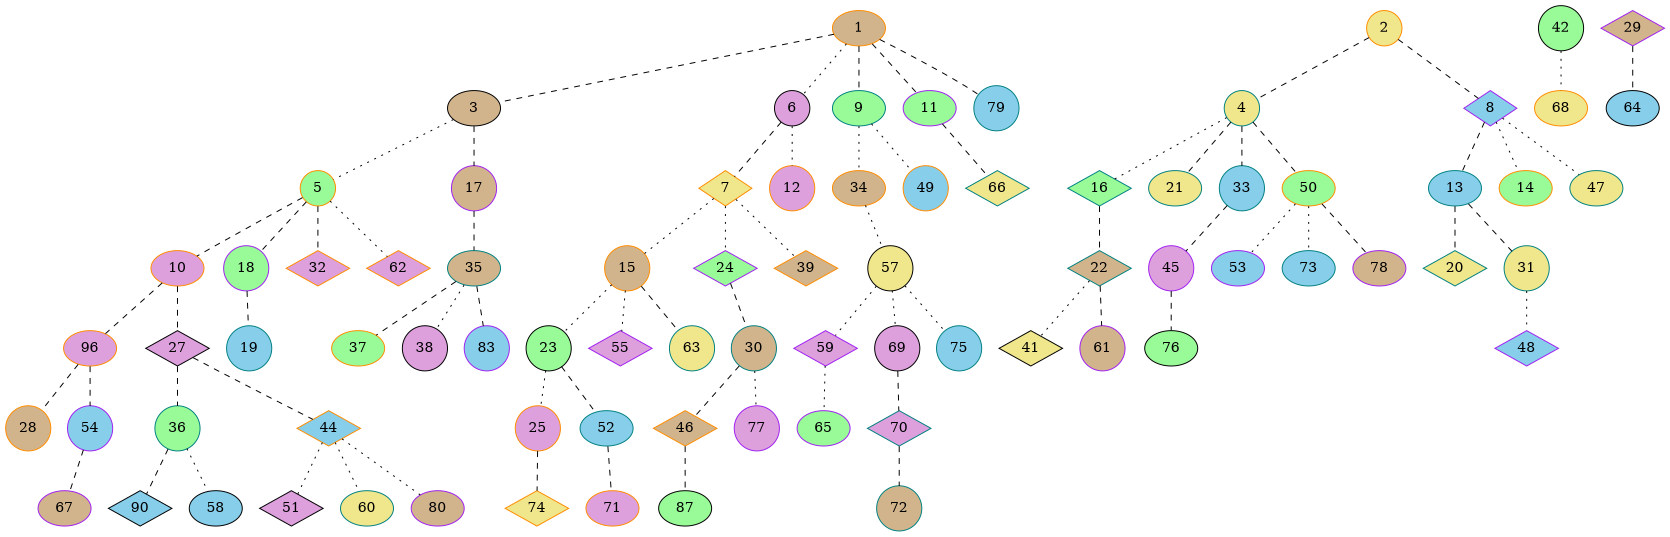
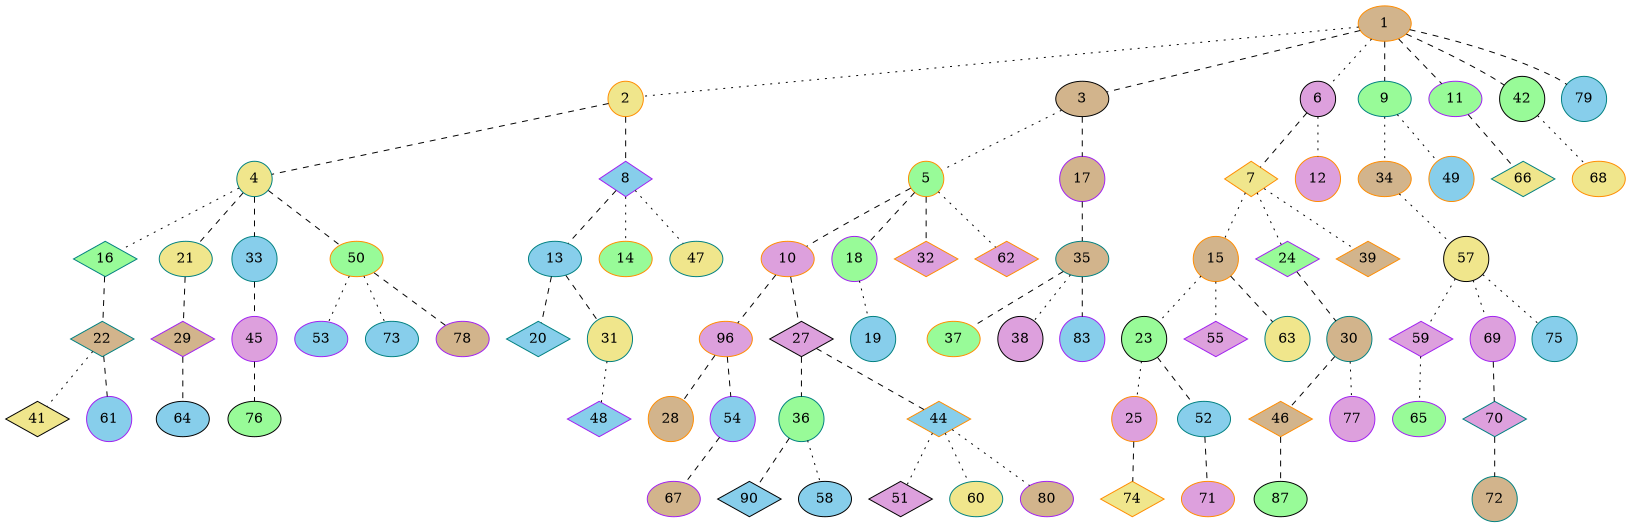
edge "1" -- "42": added
edge "1" -- "2": added
node "20": fillcolor khaki -> skyblue
edge "21" -- "29": added
edge "18" -- "19": style dashed -> dotted
node "69": color black -> purple
node "61": fillcolor tan -> skyblue
